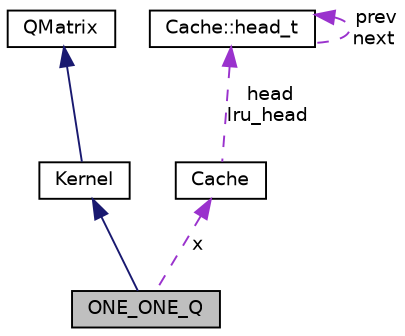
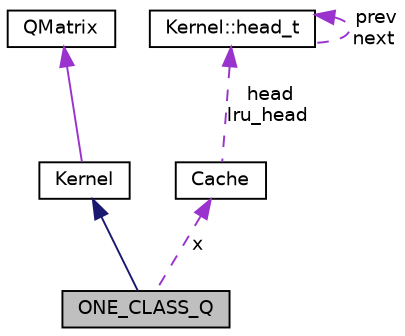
node "Cache::head_t": label "Cache::head_t" -> "Kernel::head_t"
edge "Kernel" -> "QMatrix": color midnightblue -> darkorchid3
node "ONE_ONE_Q": label "ONE_ONE_Q" -> "ONE_CLASS_Q"
